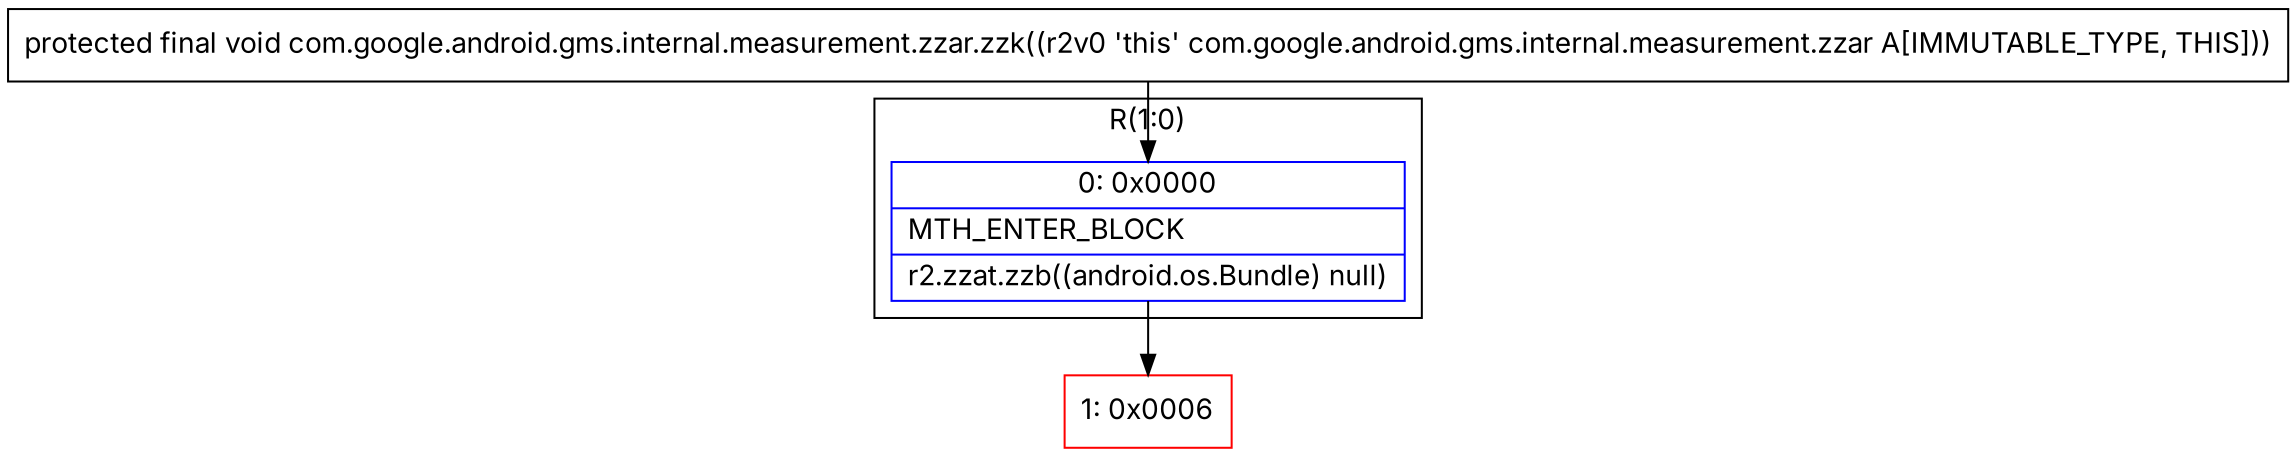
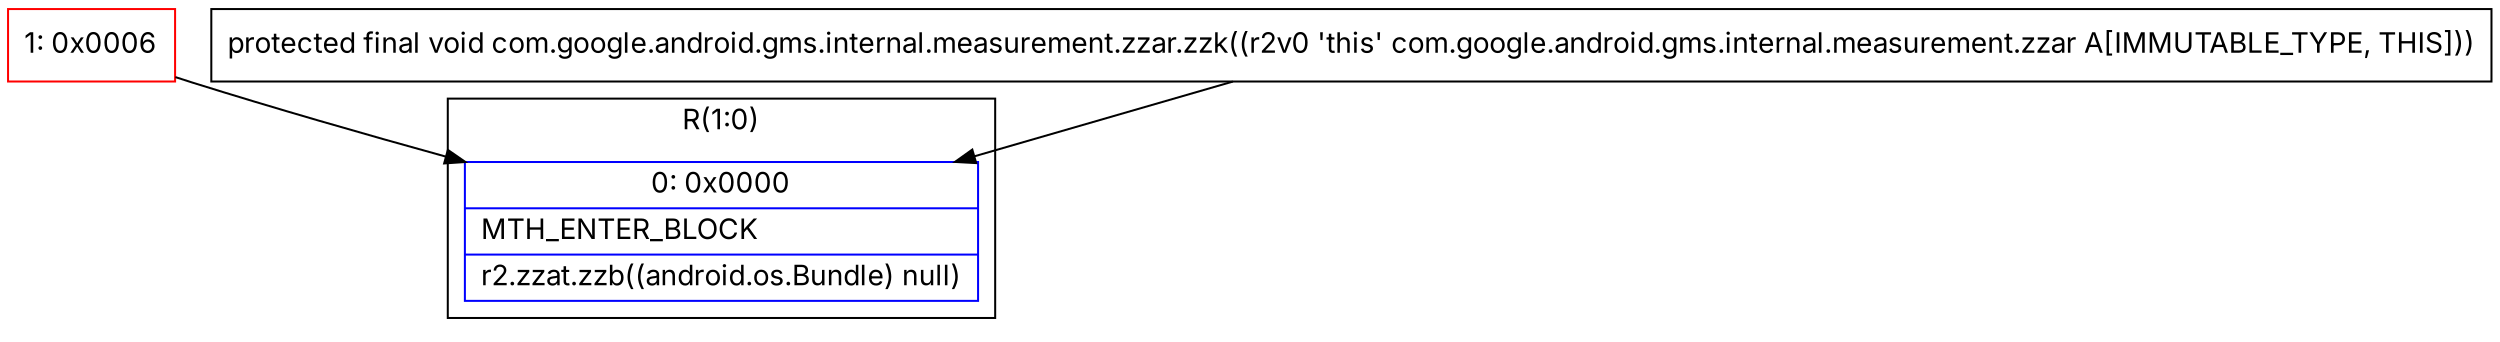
edge "0: 0x0000" -> "1: 0x0006": reversed
